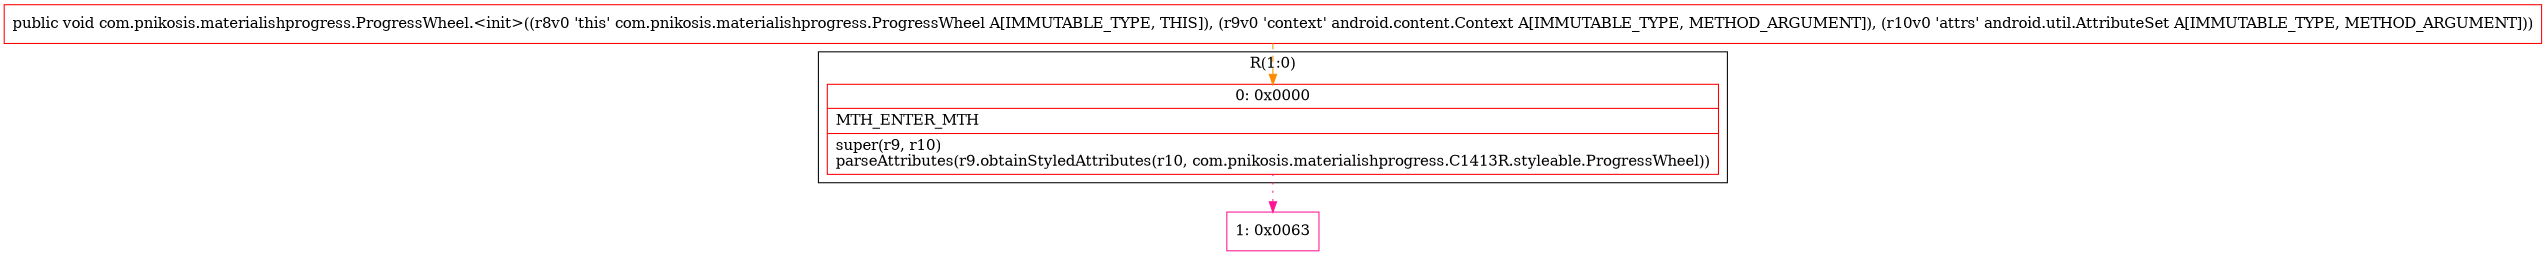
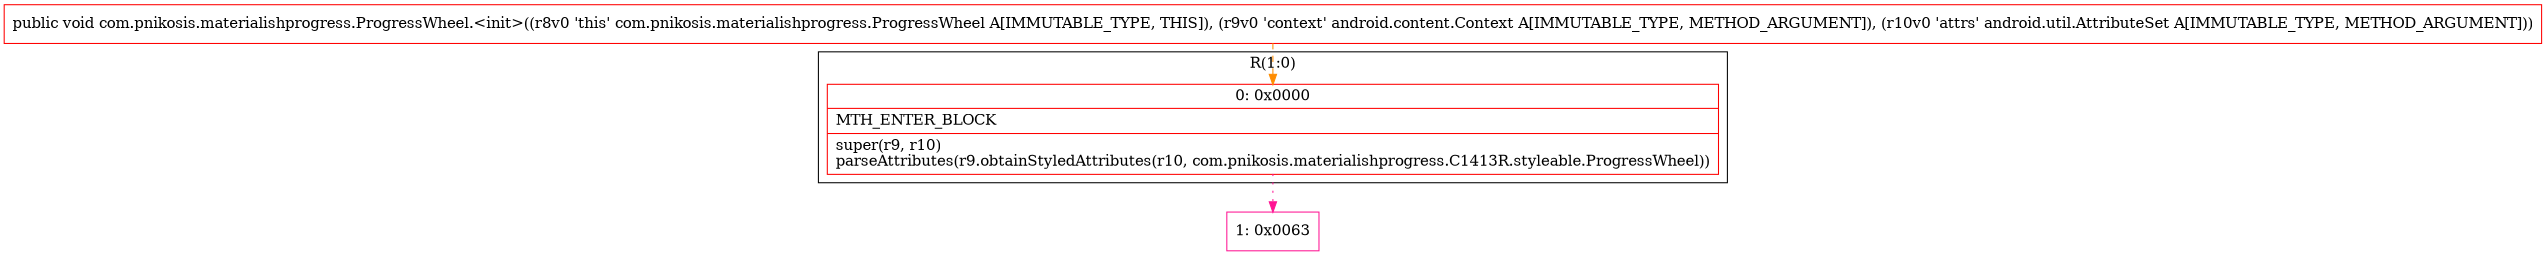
node "0: 0x0000": text "MTH_ENTER_MTH" -> "MTH_ENTER_BLOCK"
